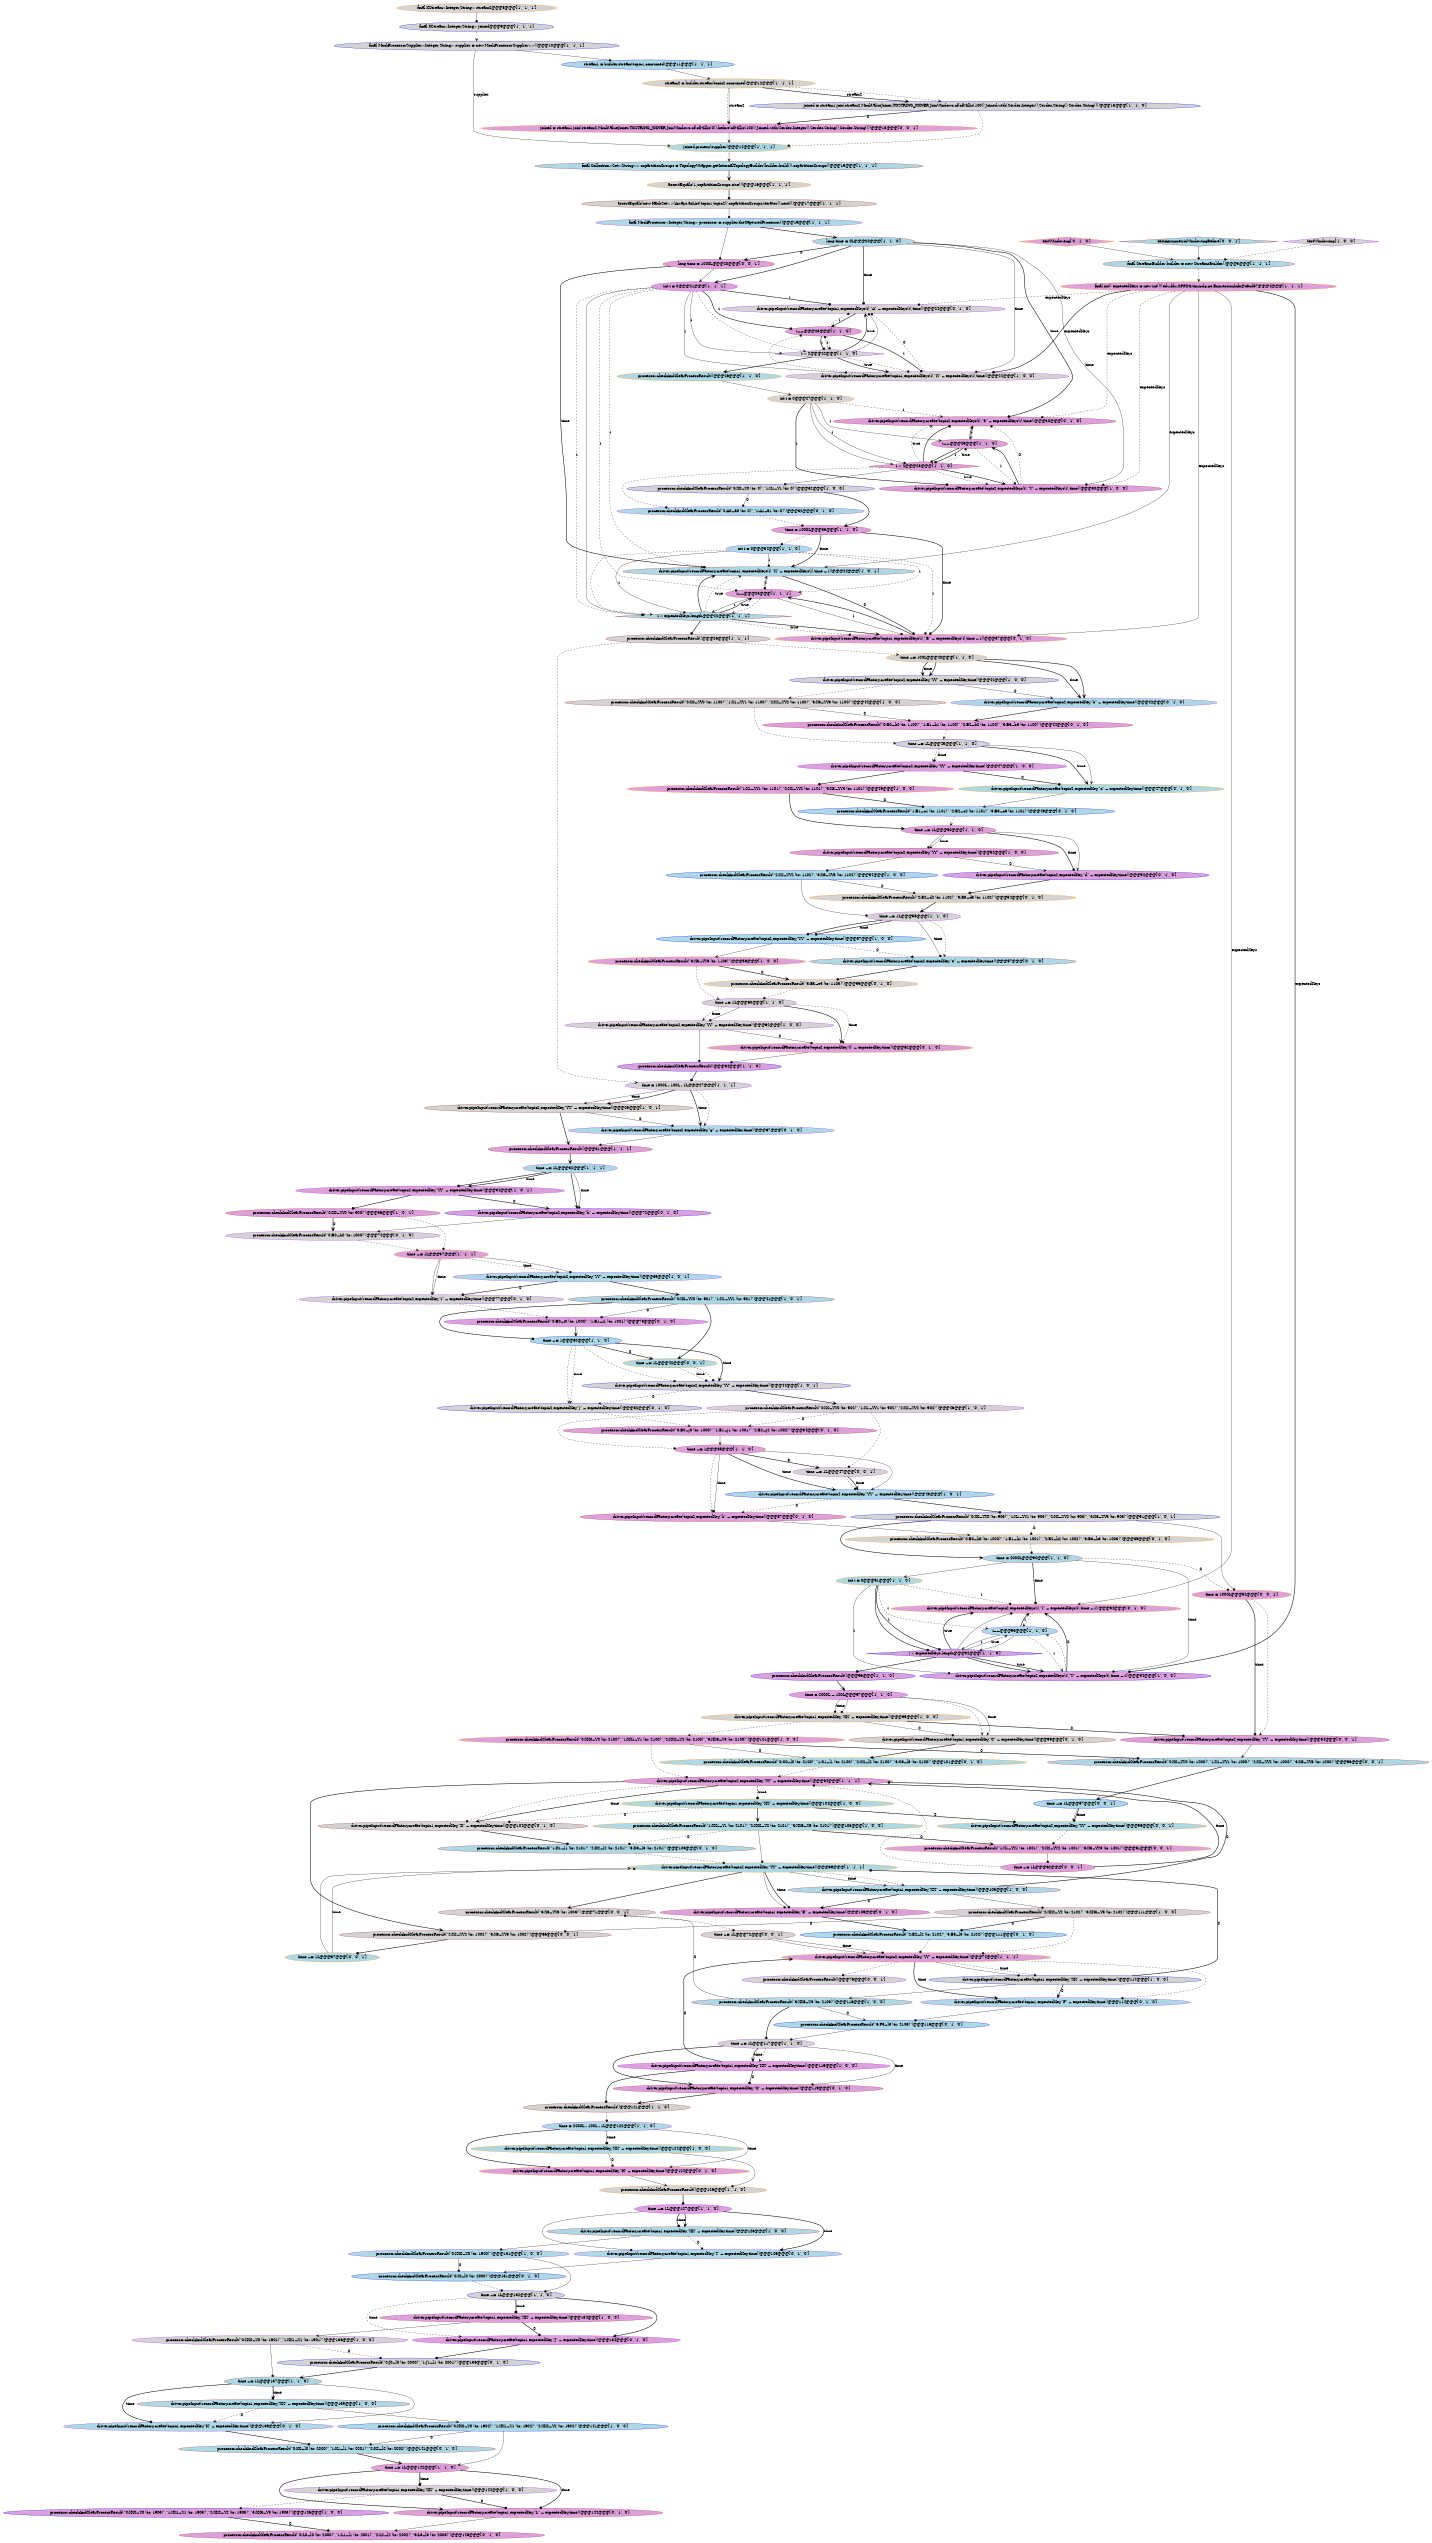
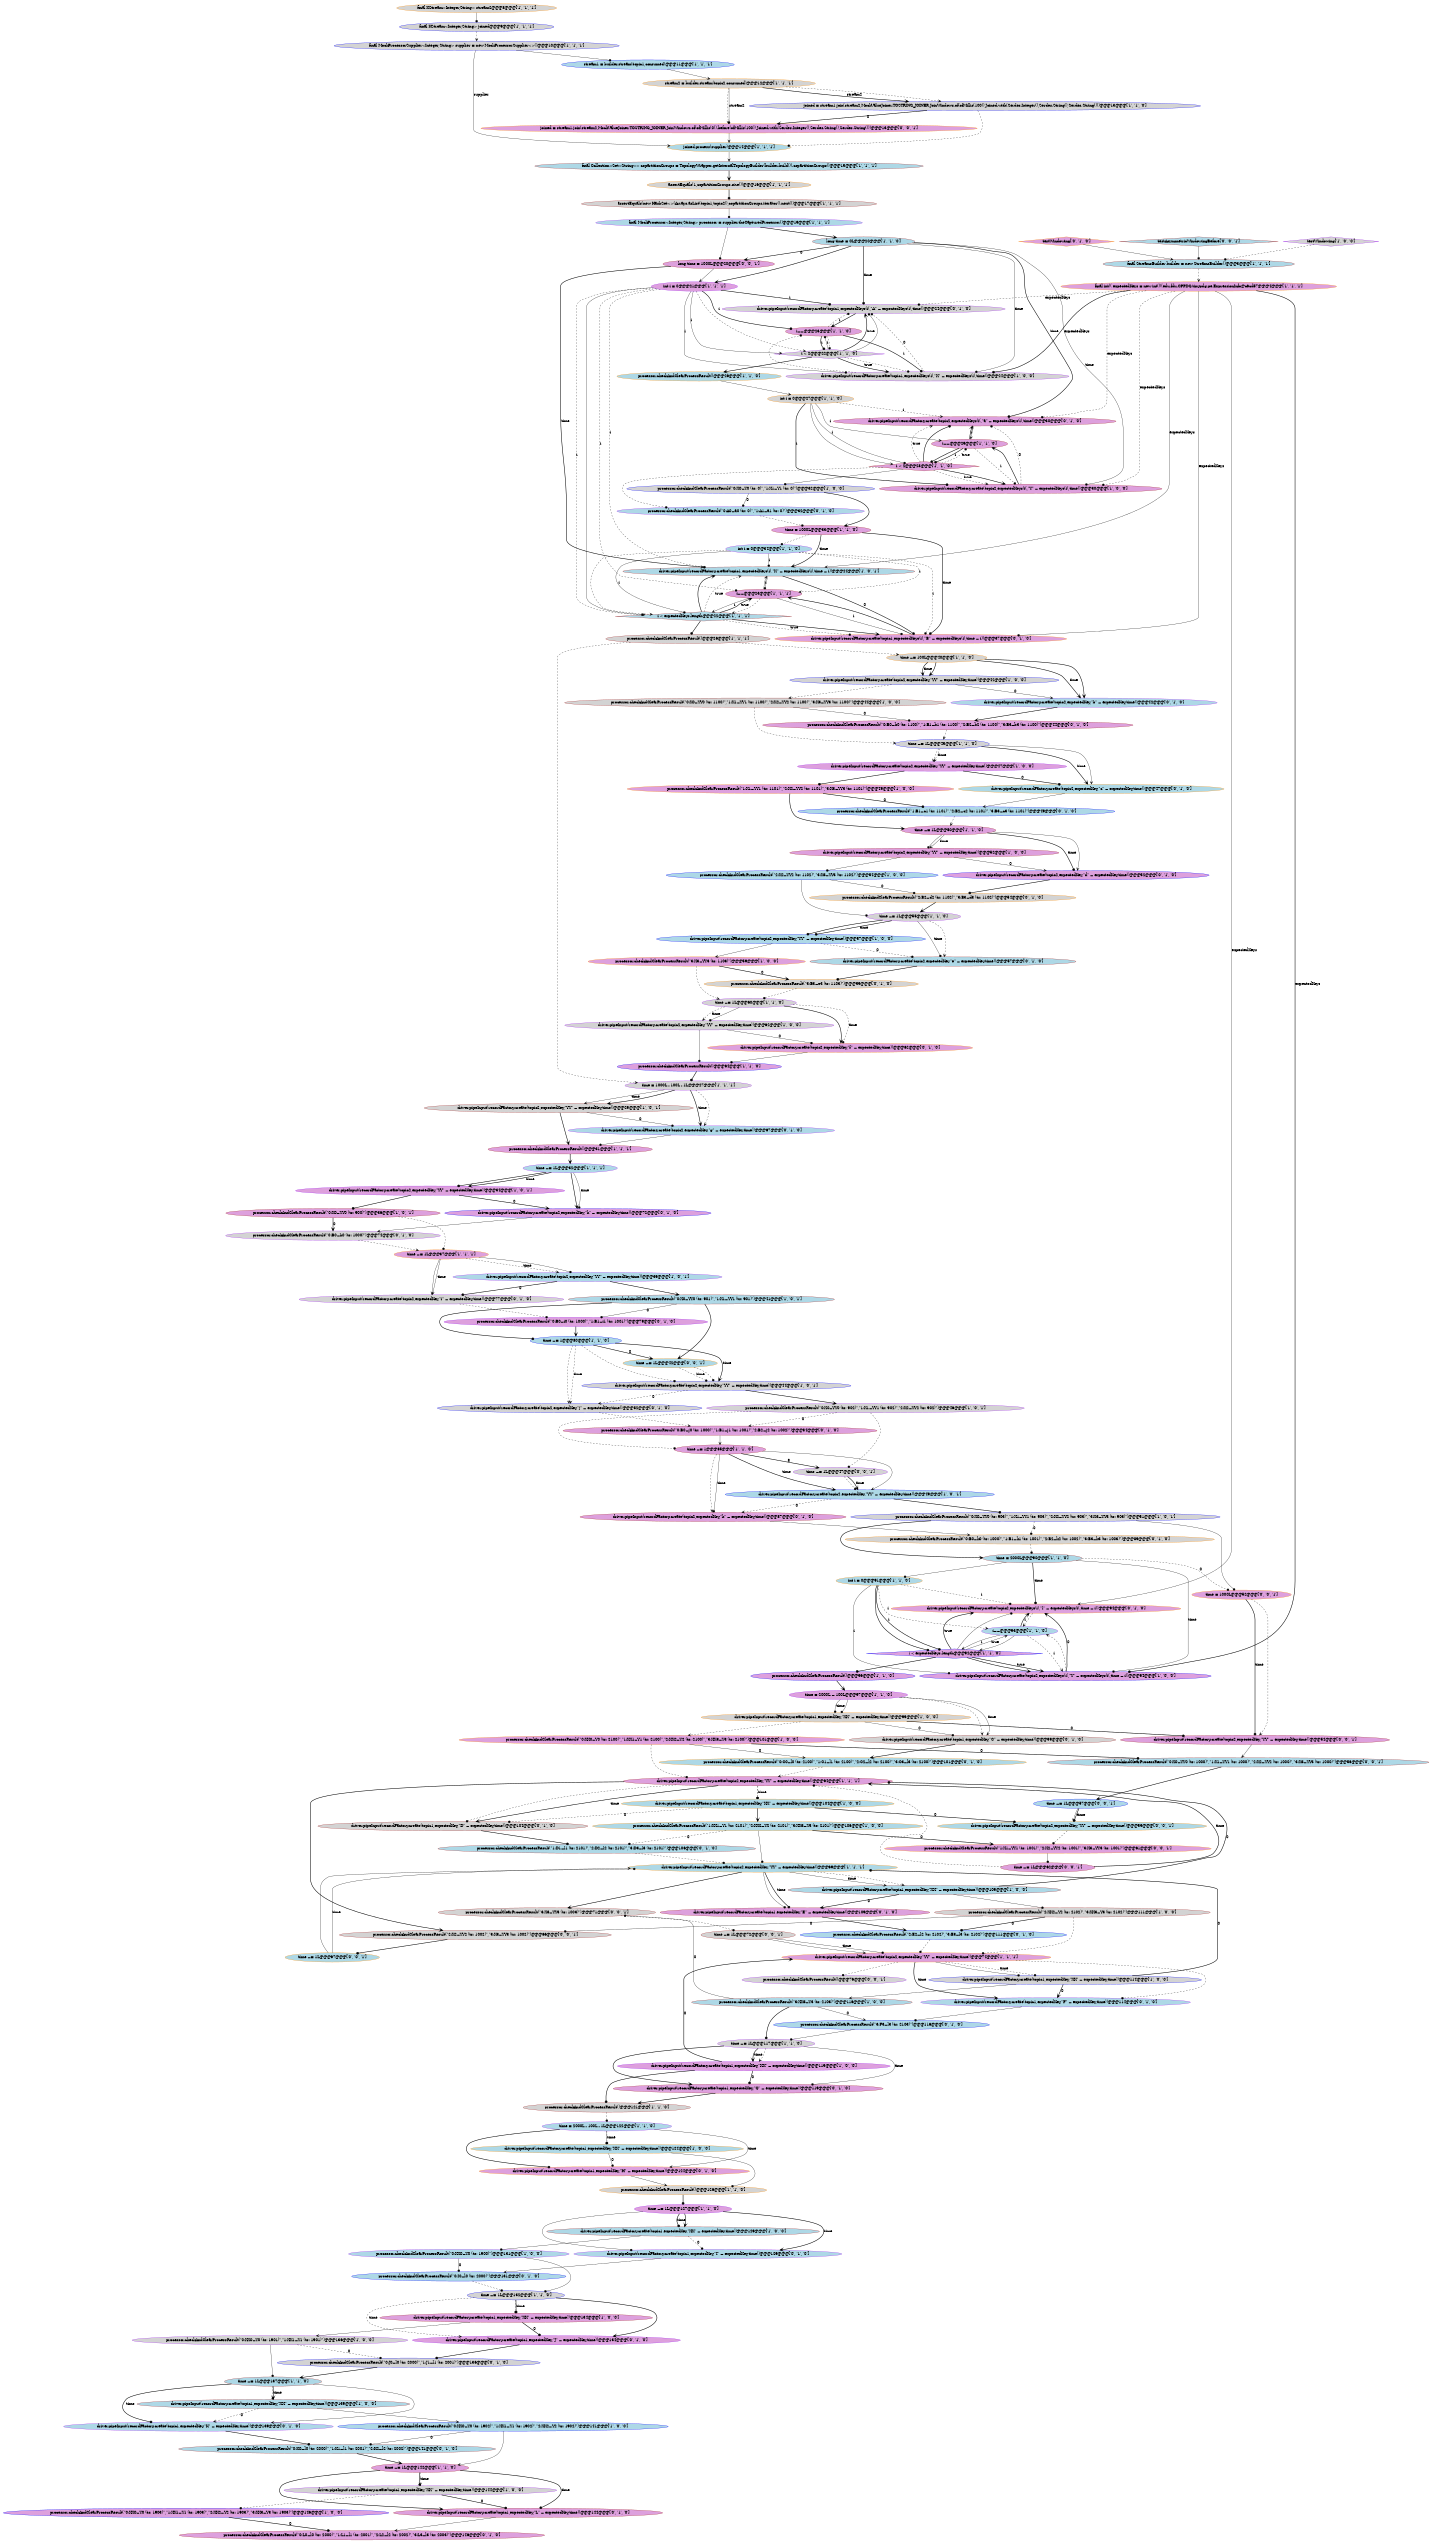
edge "time = 2000L@@@90@@@['1', '1', '0']" -> "int i = 0@@@91@@@['1', '1', '0']": arrowhead vee -> dot
